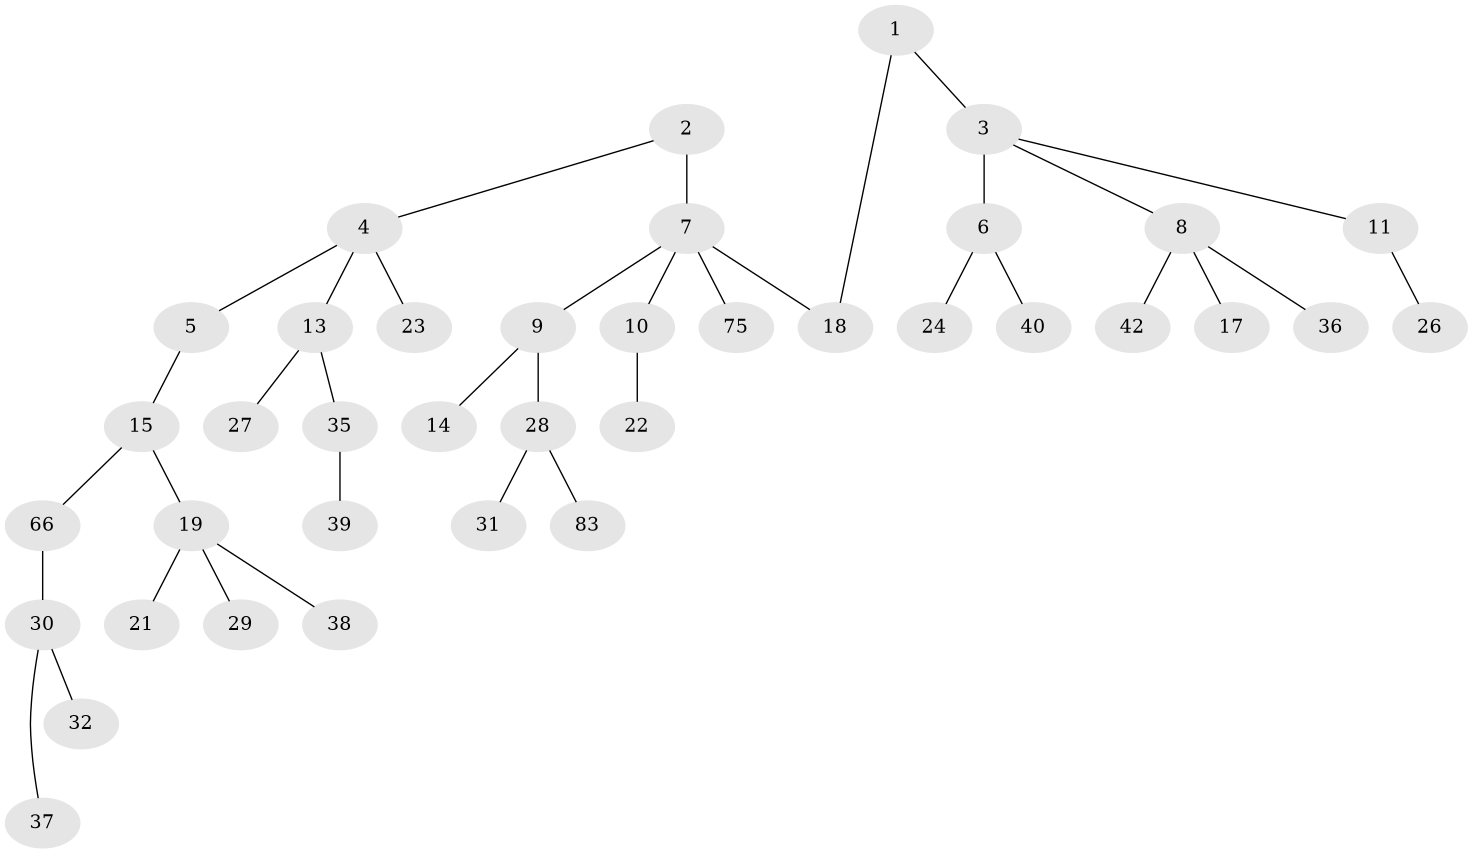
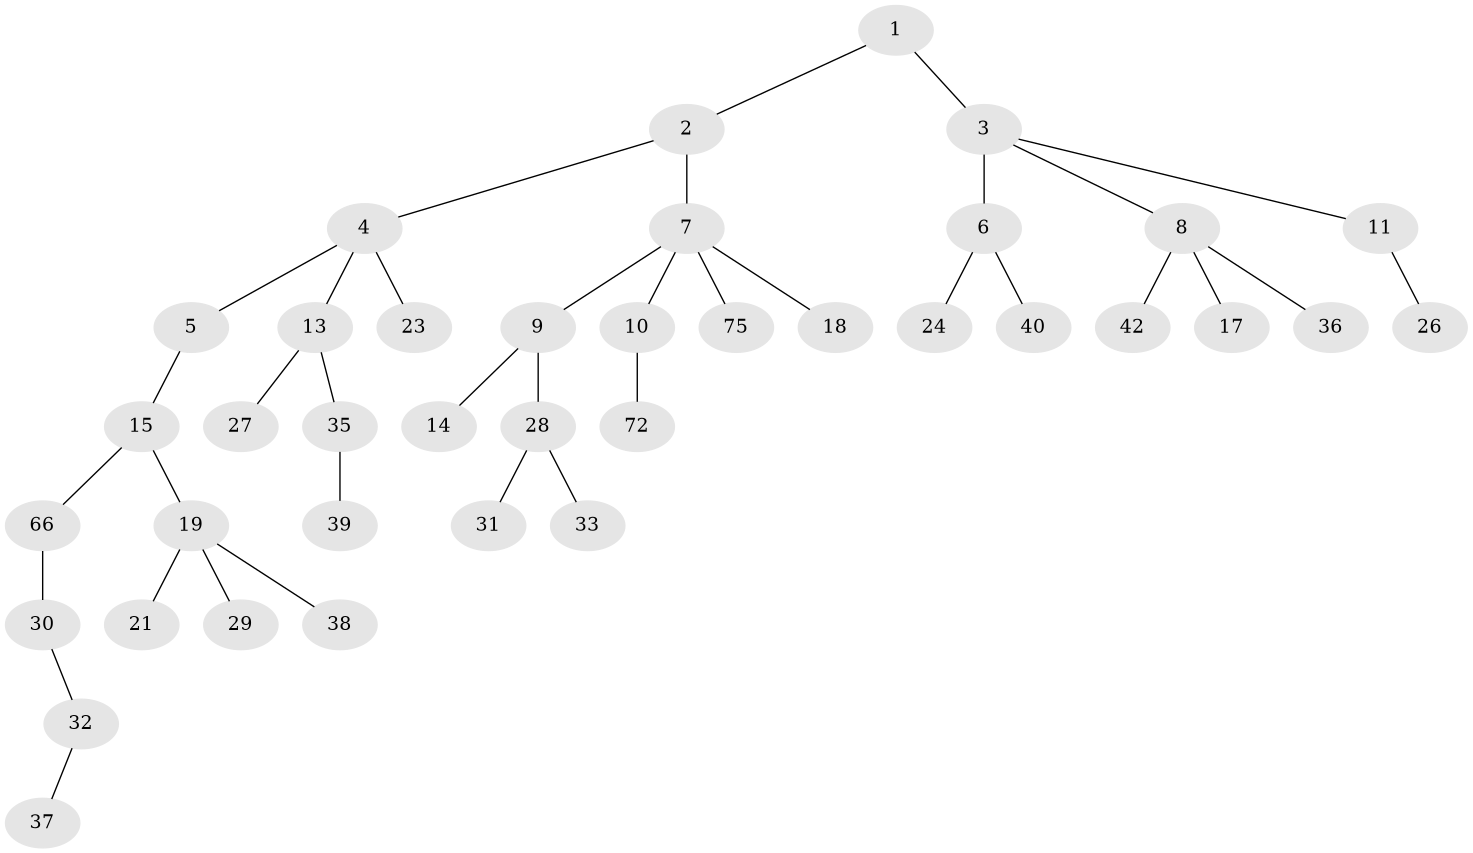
edge "1" -- "18": now "1" -- "2"
node "22": label "22" -> "72"
node "83": label "83" -> "33"
edge "30" -- "37": now "32" -- "37"
